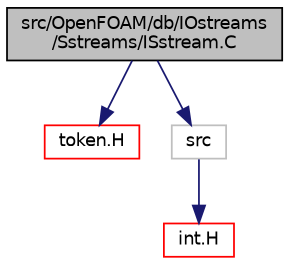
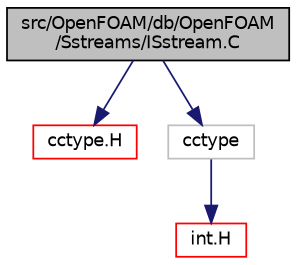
node "src/OpenFOAM/db/IOstreams /Sstreams/ISstream.C": label "src/OpenFOAM/db/IOstreams /Sstreams/ISstream.C" -> "src/OpenFOAM/db/OpenFOAM /Sstreams/ISstream.C"
node "token.H": label "token.H" -> "cctype.H"
node "src": label "src" -> "cctype"
